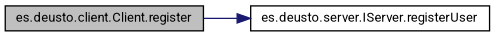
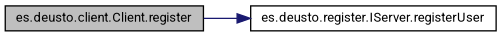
node "es.deusto.server.IServer.registerUser": label "es.deusto.server.IServer.registerUser" -> "es.deusto.register.IServer.registerUser"
